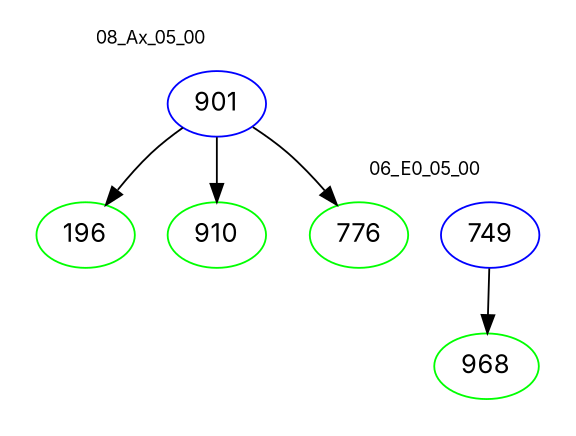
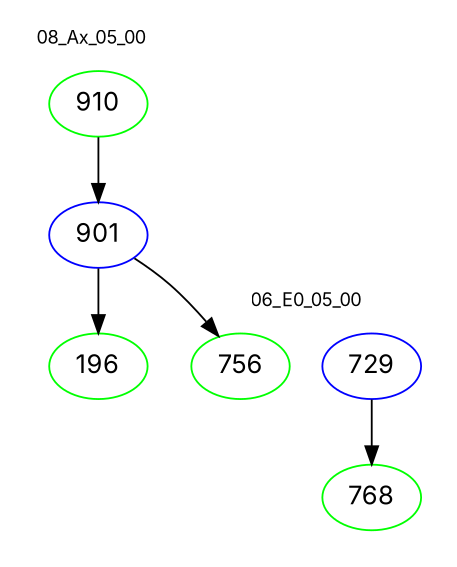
edge "901" -> "910": reversed
node "776": label "776" -> "756"
node "749": label "749" -> "729"
node "968": label "968" -> "768"
